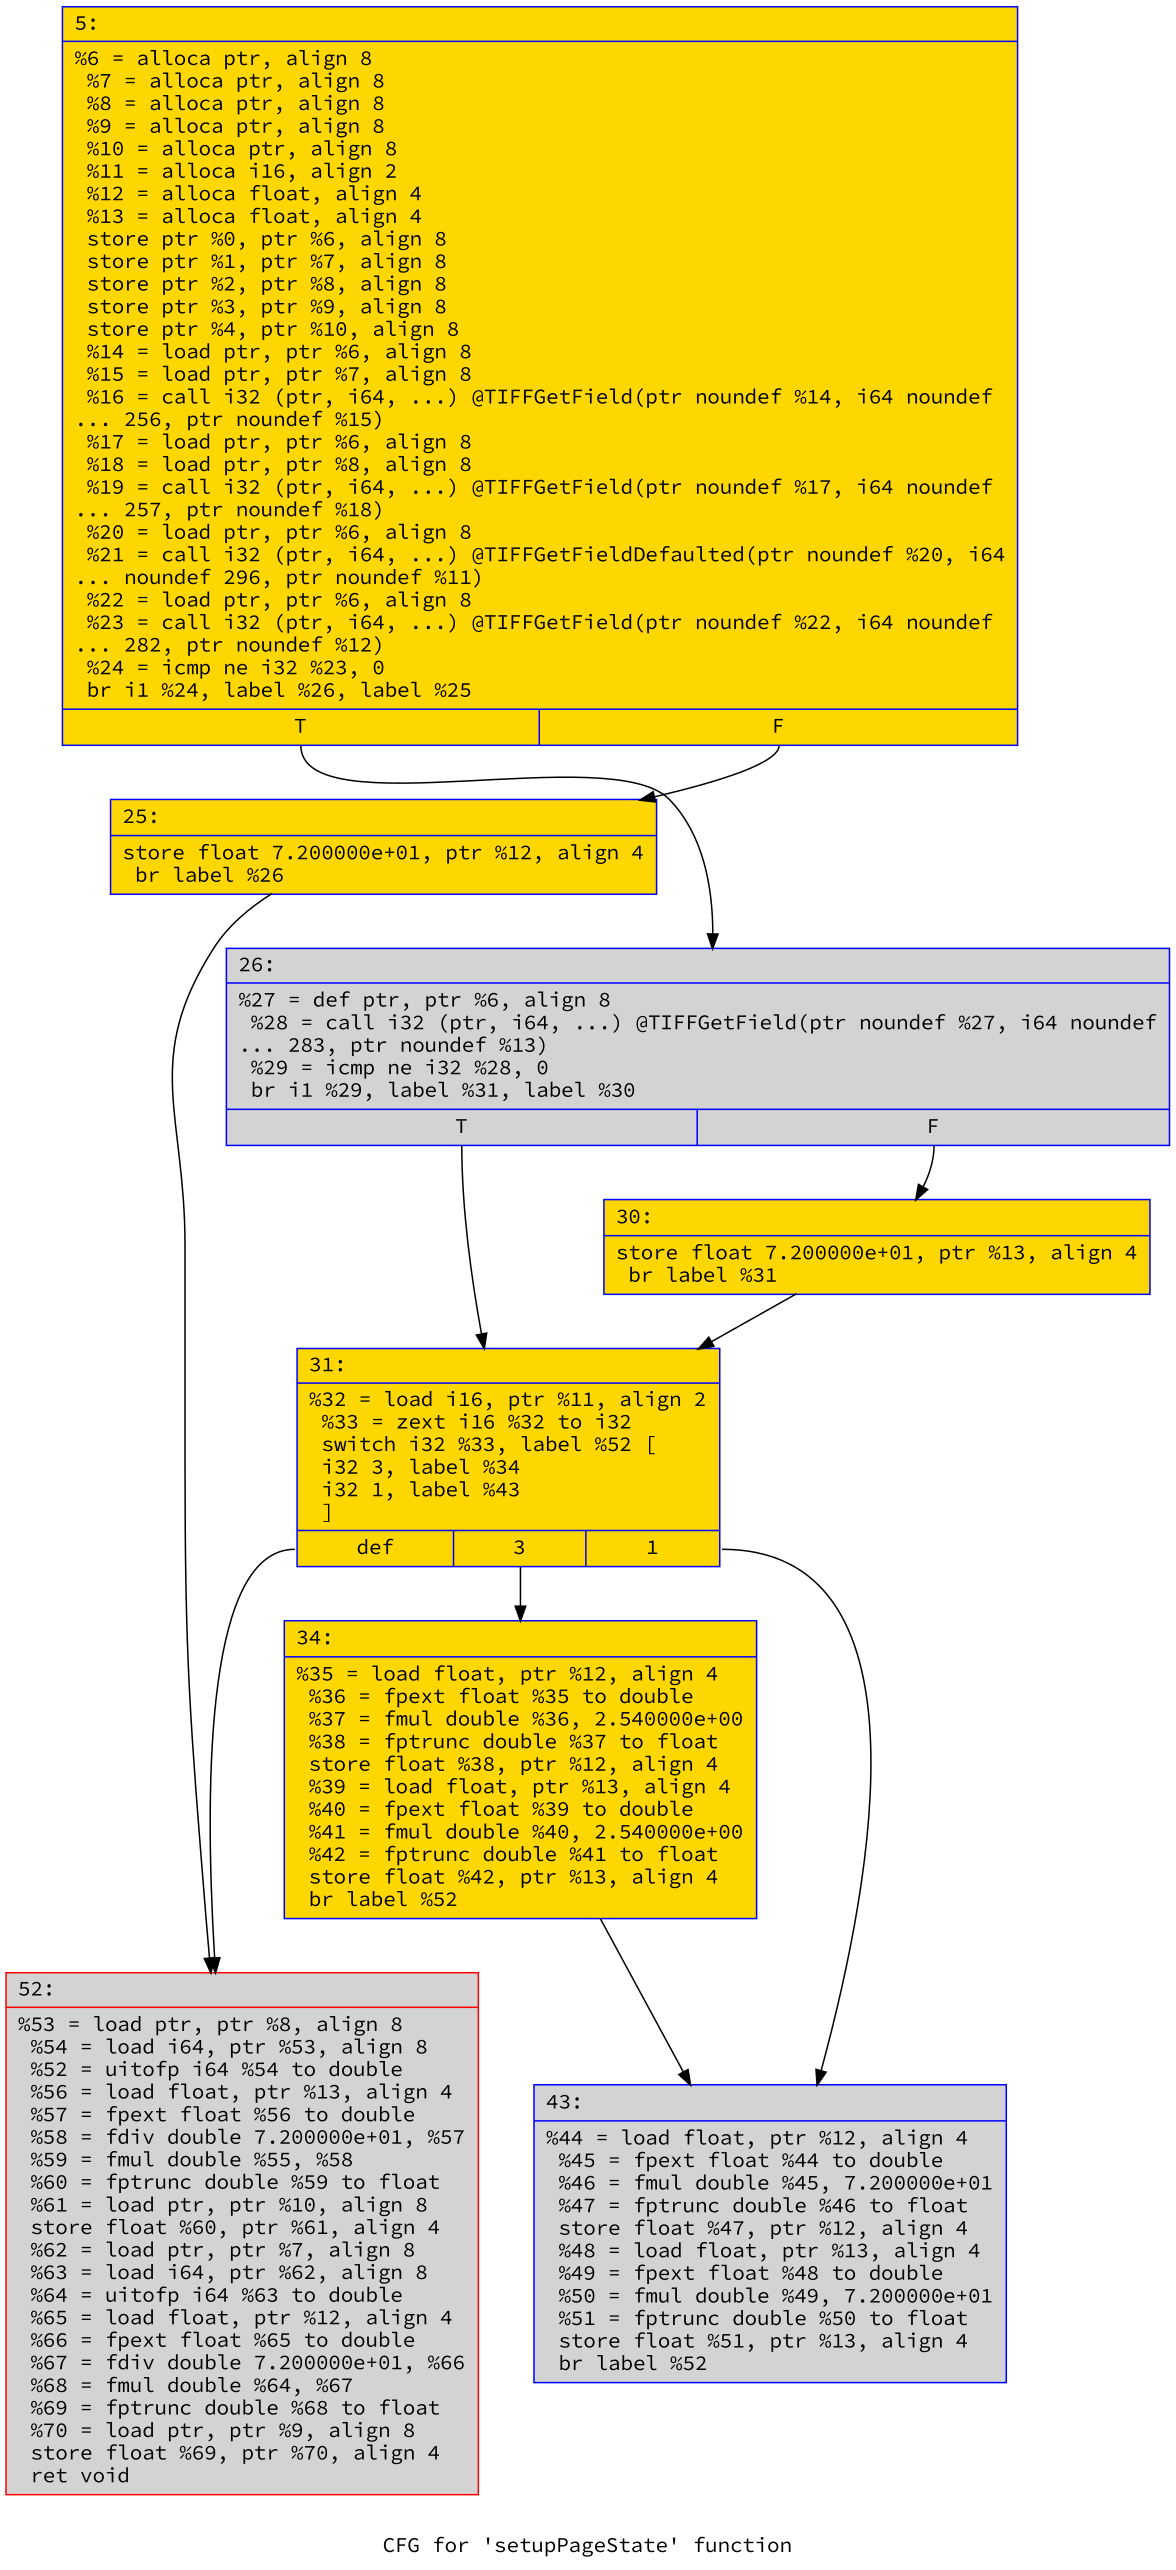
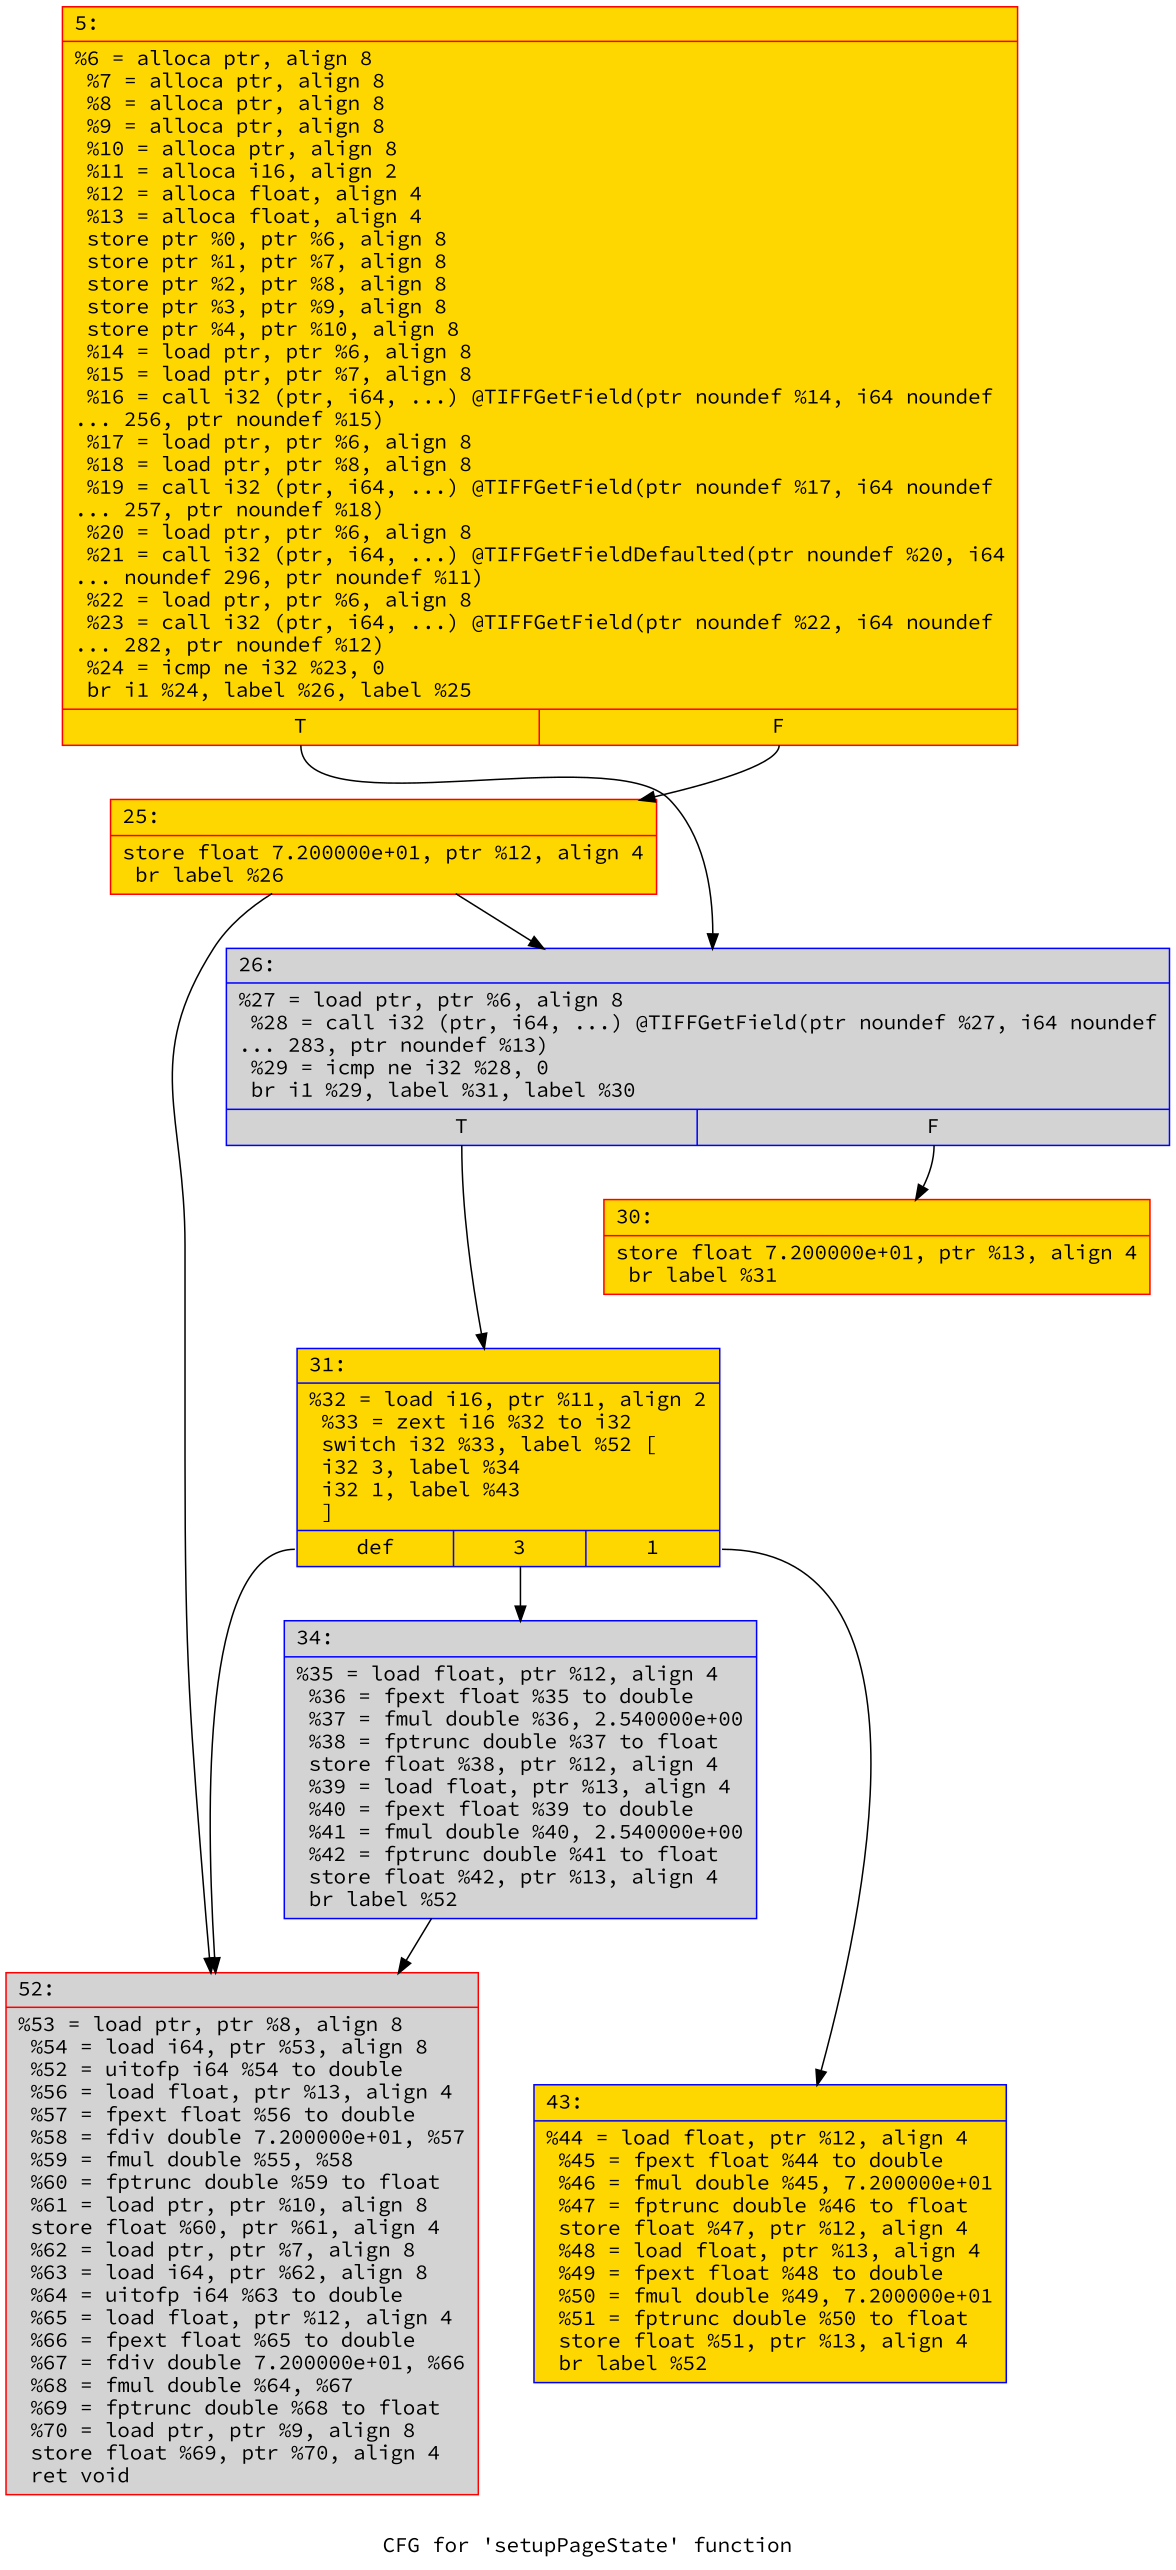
node "5:": color blue -> red
node "25:": color blue -> red
edge "25:" -> "26:": added
node "26:": text "%27 = def ptr, ptr %6, align 8" -> "%27 = load ptr, ptr %6, align 8"
node "30:": color blue -> red
edge "30:" -> "31:": removed
node "34:": fillcolor gold -> lightgrey
edge "34:" -> "43:": now "34:" -> "52:"
node "43:": fillcolor lightgrey -> gold
